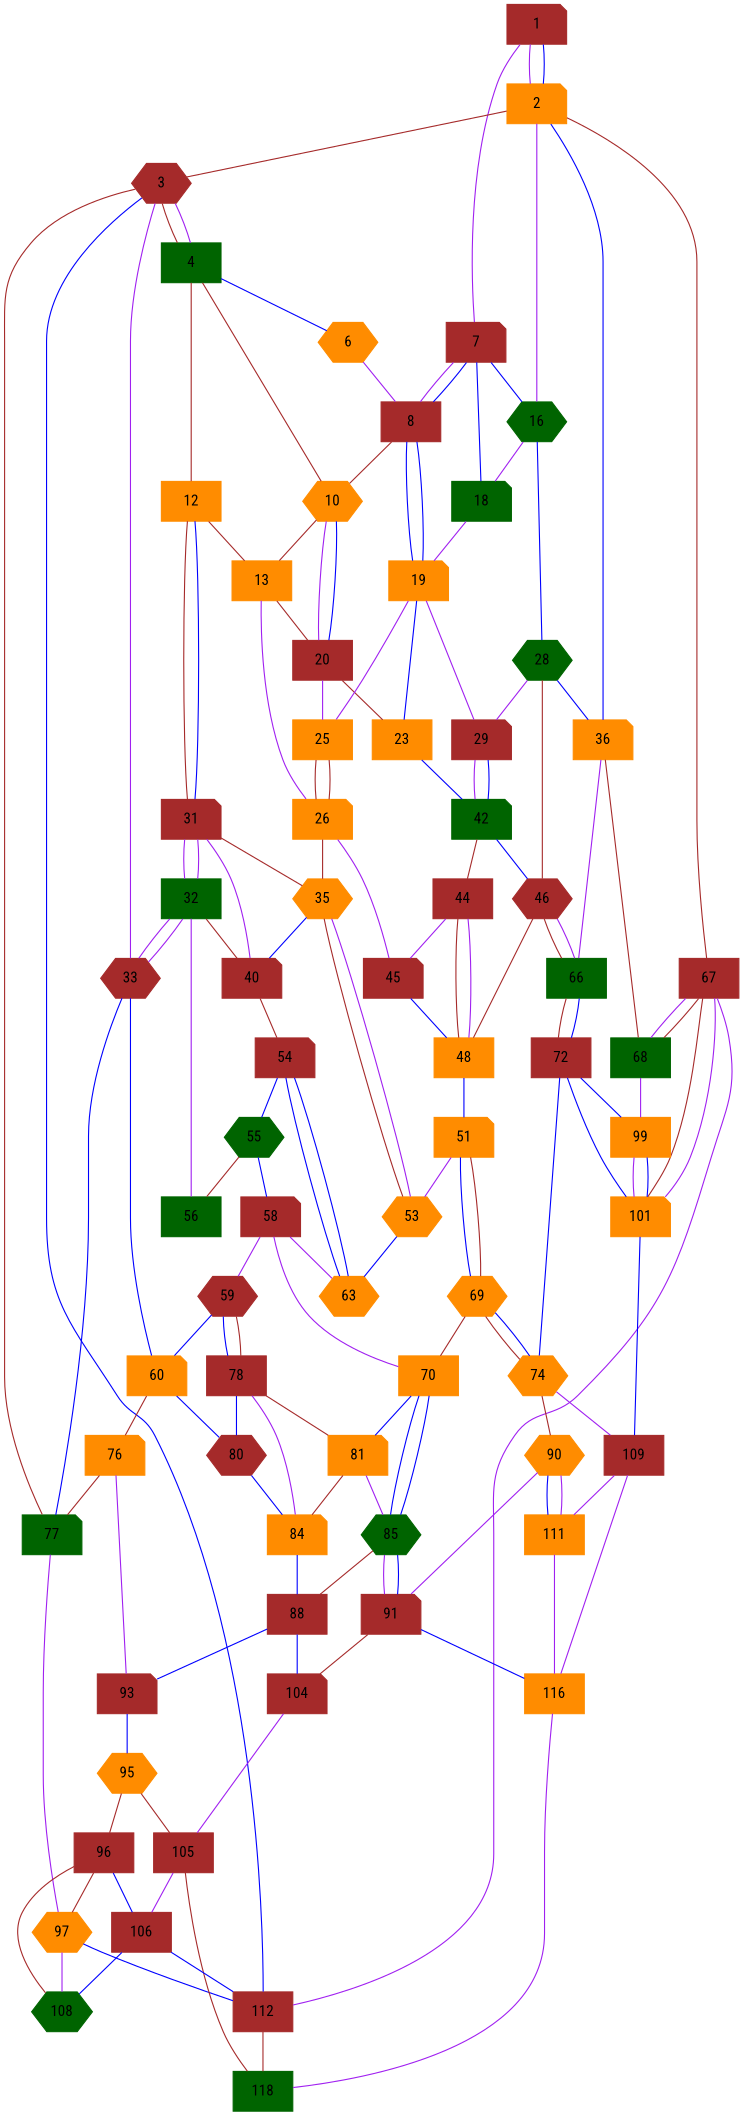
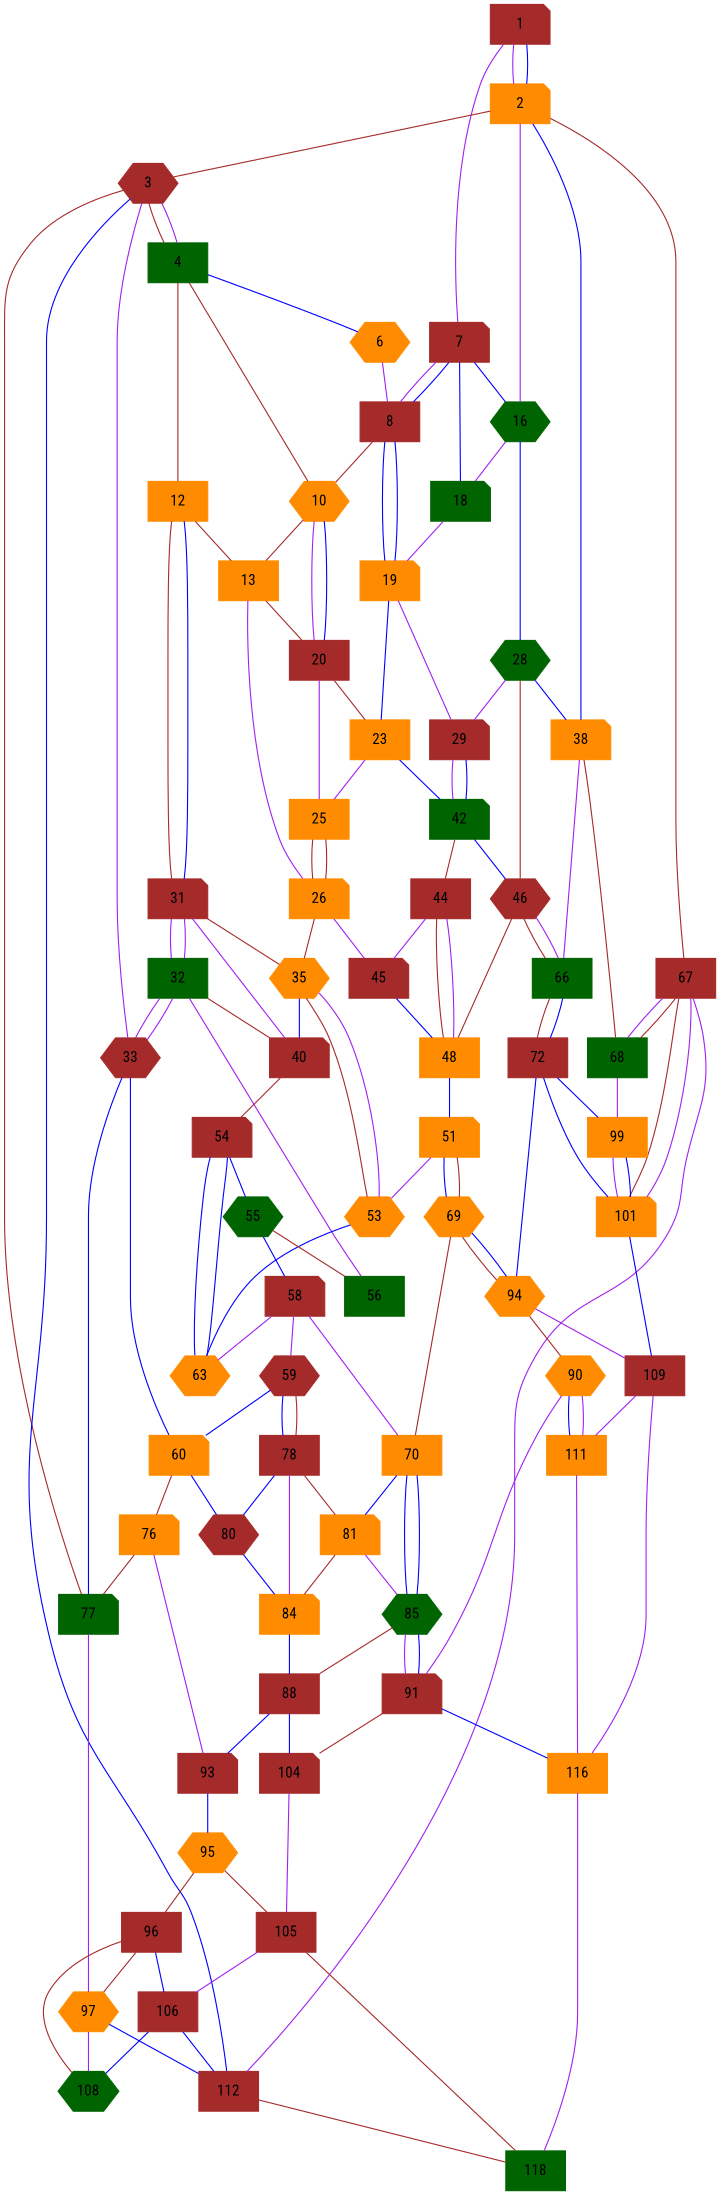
edge "19" -- "25": now "23" -- "25"
node "36": label "36" -> "38"
node "74": label "74" -> "94"
